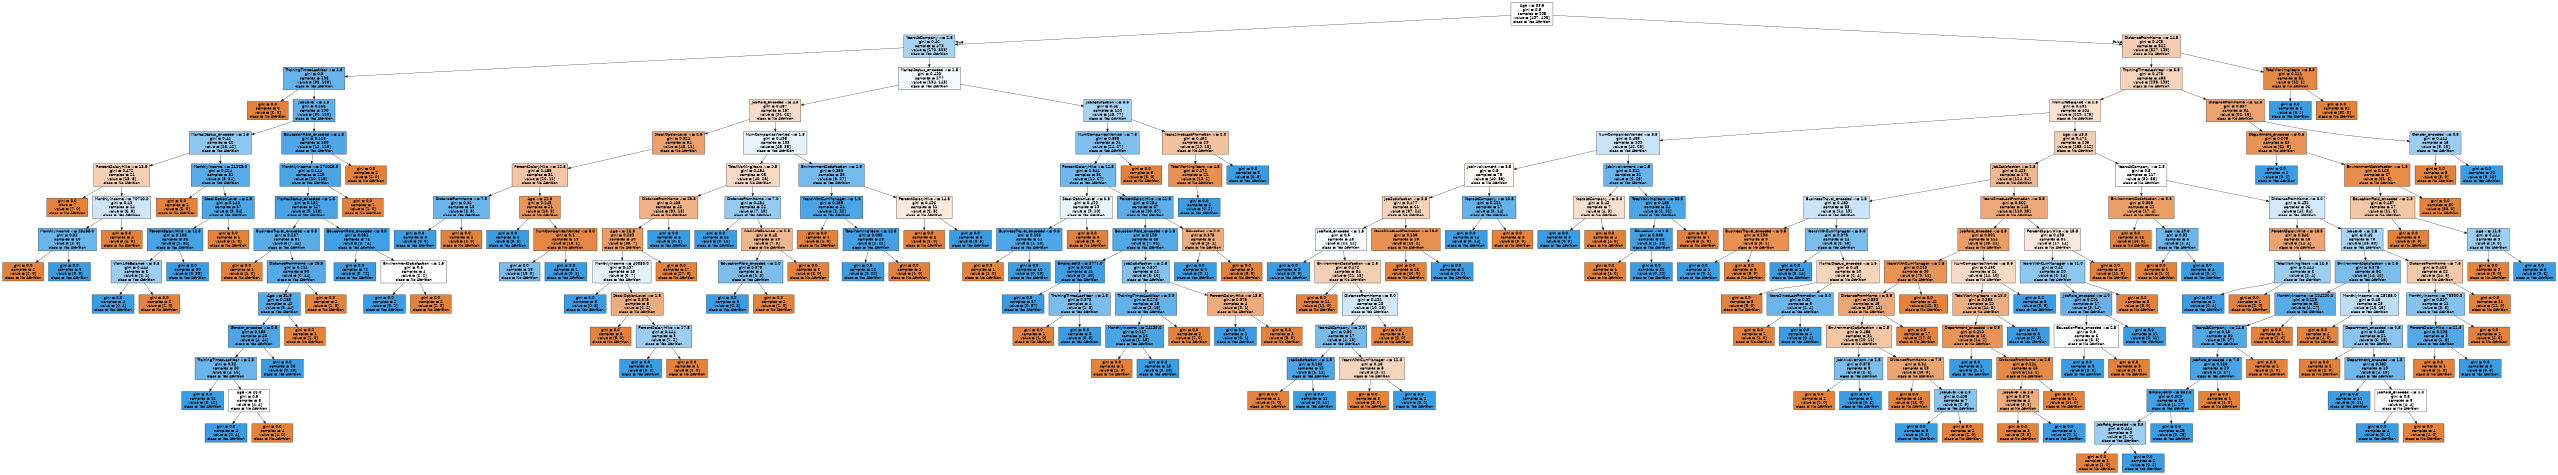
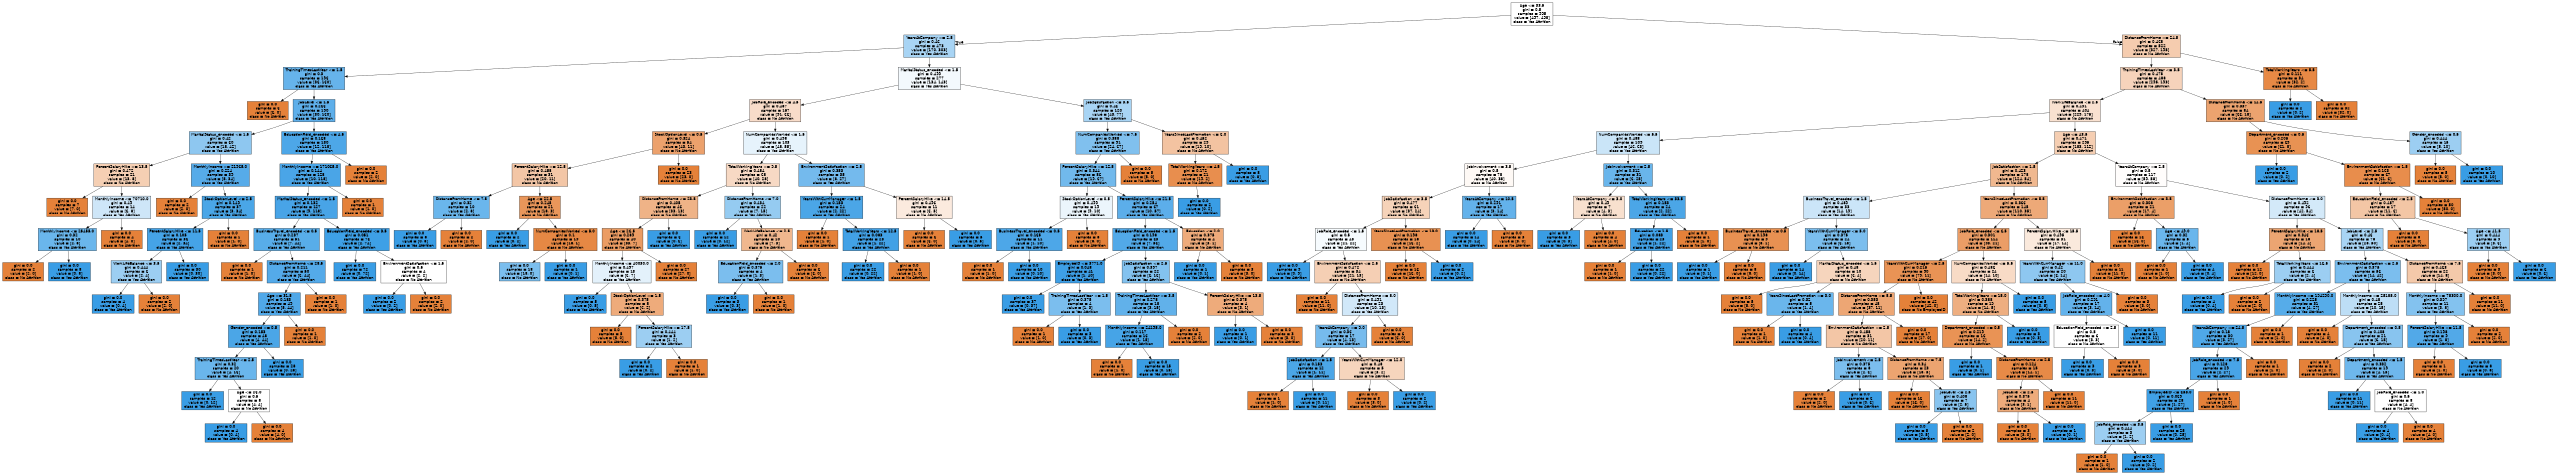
node "gini = 0.0 samples = 23 value = [23, 0] class = No Attrition": added
node "gini = 0.0 class = 7 value = [7, 0] class = No Attrition": label "gini = 0.0 class = 7 value = [7, 0] class = No Attrition" -> "gini = 0.0 samples = 7 value = [7, 0] class = No Attrition"
node "gini = 0.0 samples = 9 value = [0, 9] value = Yes Attrition": label "gini = 0.0 samples = 9 value = [0, 9] value = Yes Attrition" -> "gini = 0.0 samples = 9 value = [0, 9] class = Yes Attrition"
node "gini = 0.0 samples = 12 value = [12, 0] class = No Attrition": added
node "gini = 0.0 samples = 42 value = [42, 0] class = No Attrition": label "gini = 0.0 samples = 42 value = [42, 0] class = No Attrition" -> "gini = 0.0 samples = 42 value = [42, 0] class = No EmployeeID"
